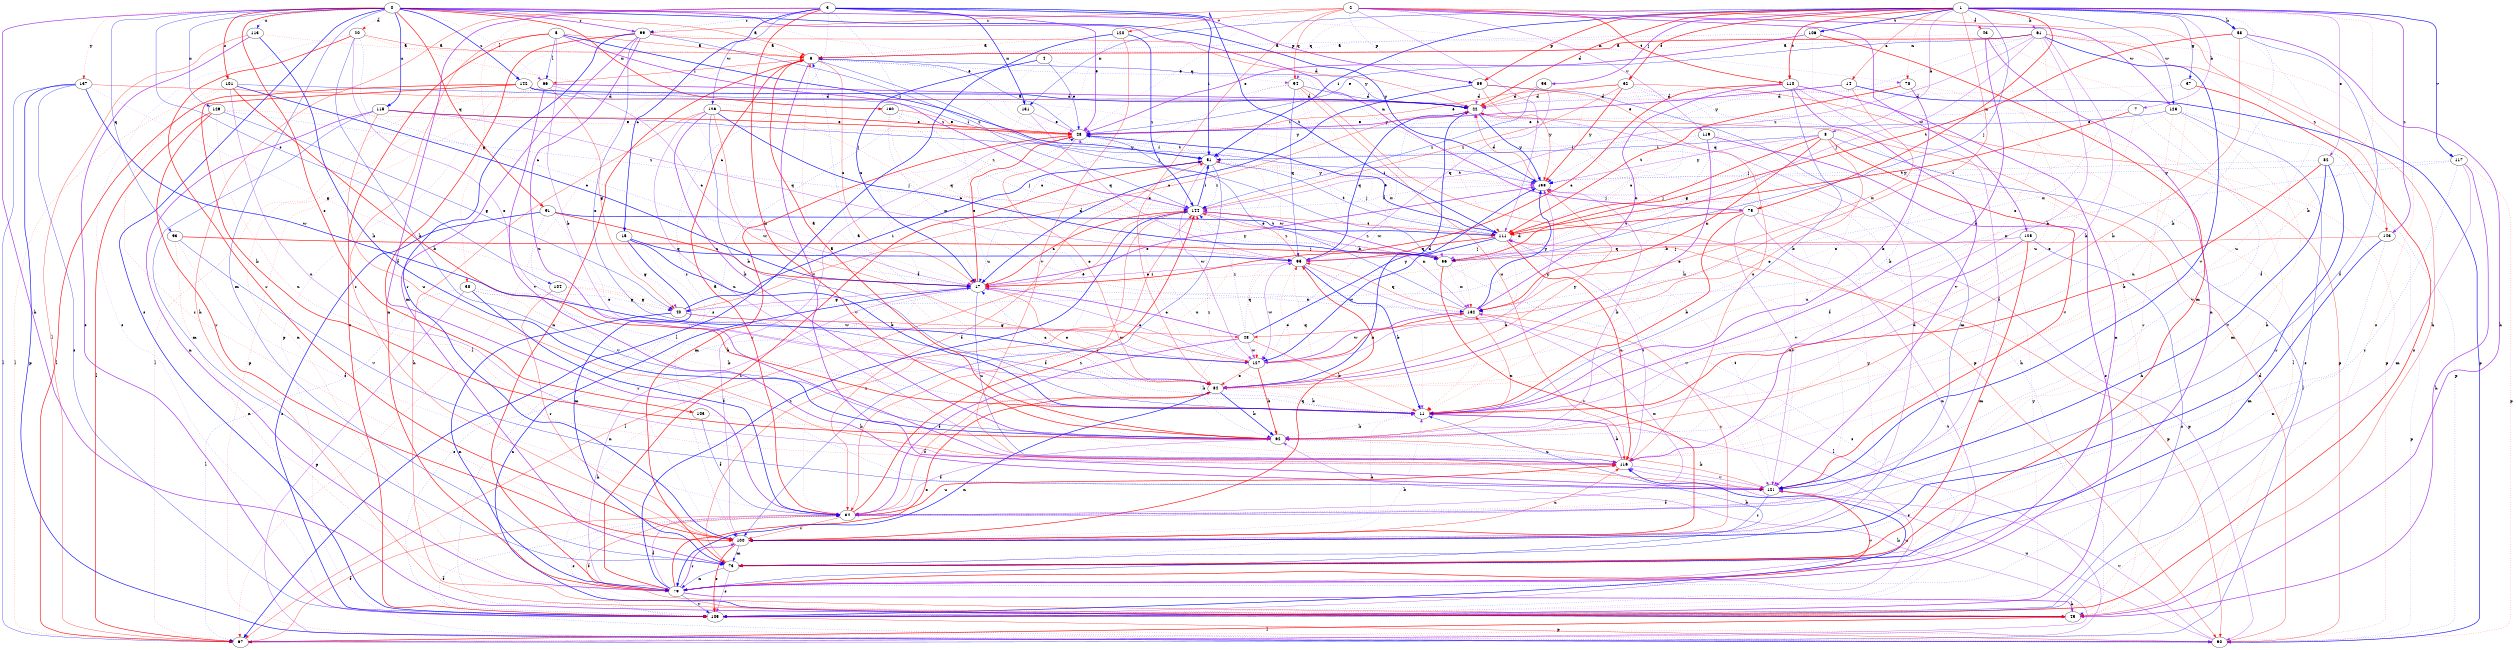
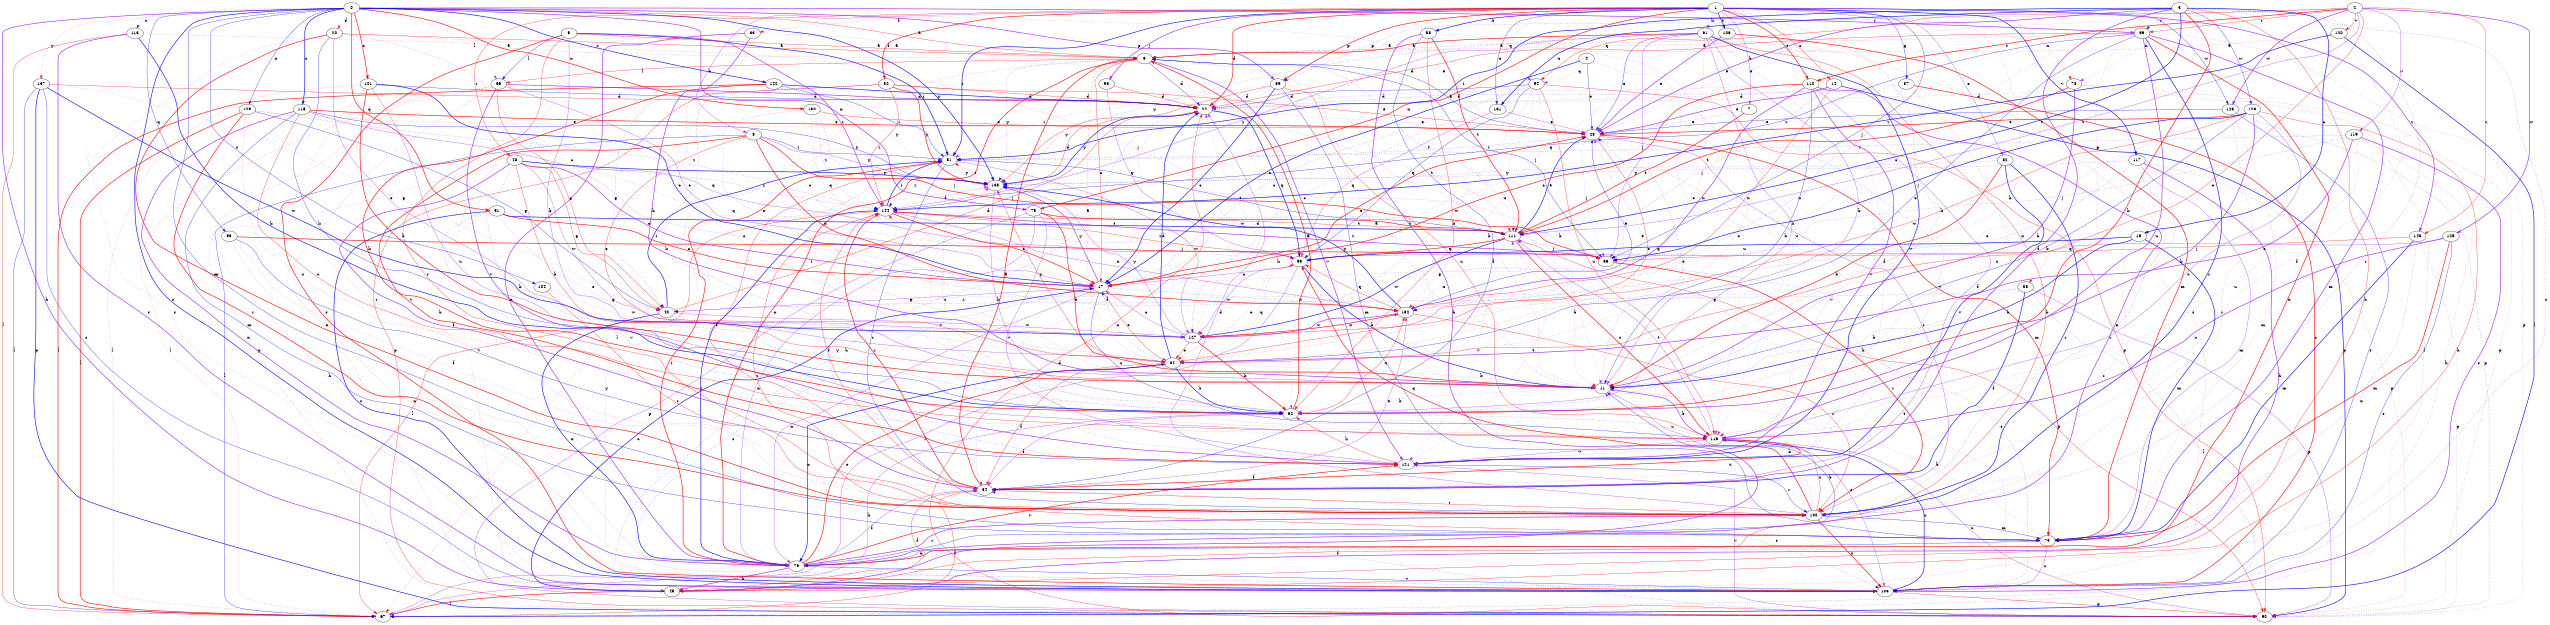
node "43": label "43" -> "33"
edge "6" -> "22": label "y" -> "d"
edge "53" -> "144": removed, label "z"
edge "40" -> "48": reversed
node "103": removed
edge "120" -> "121": removed, label "v"
